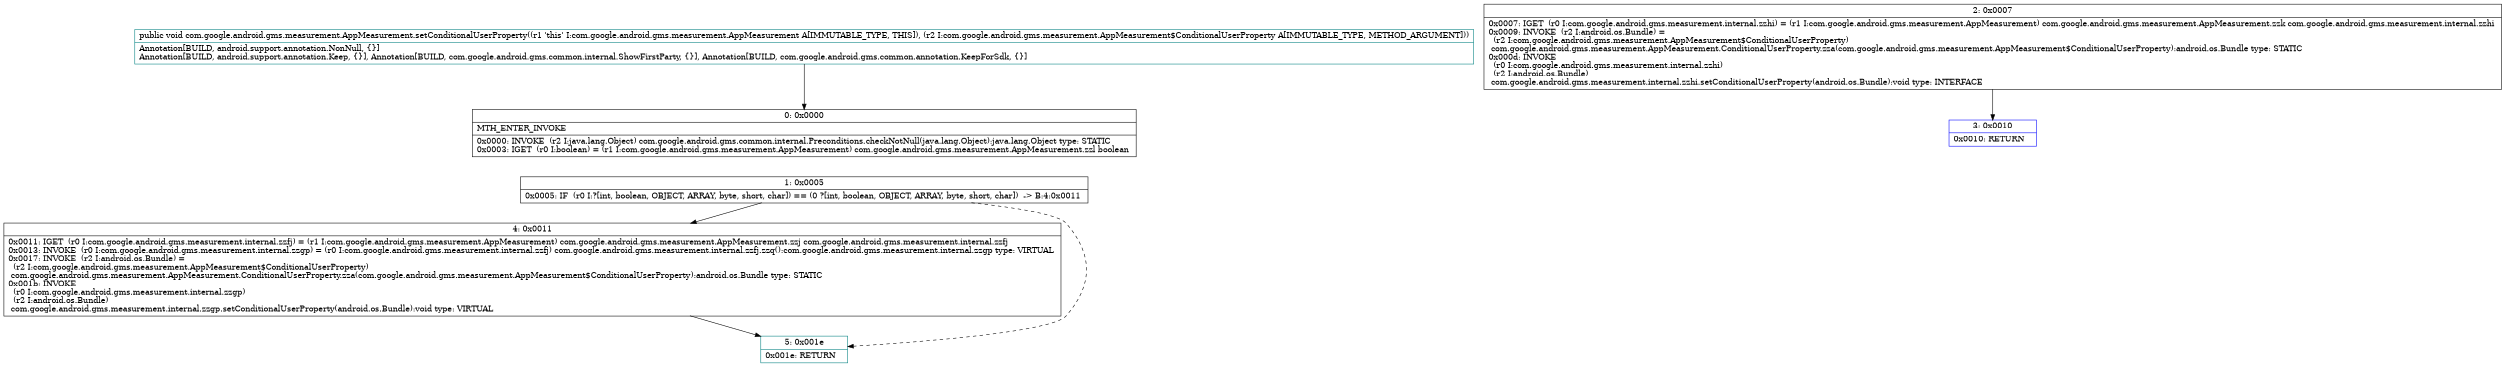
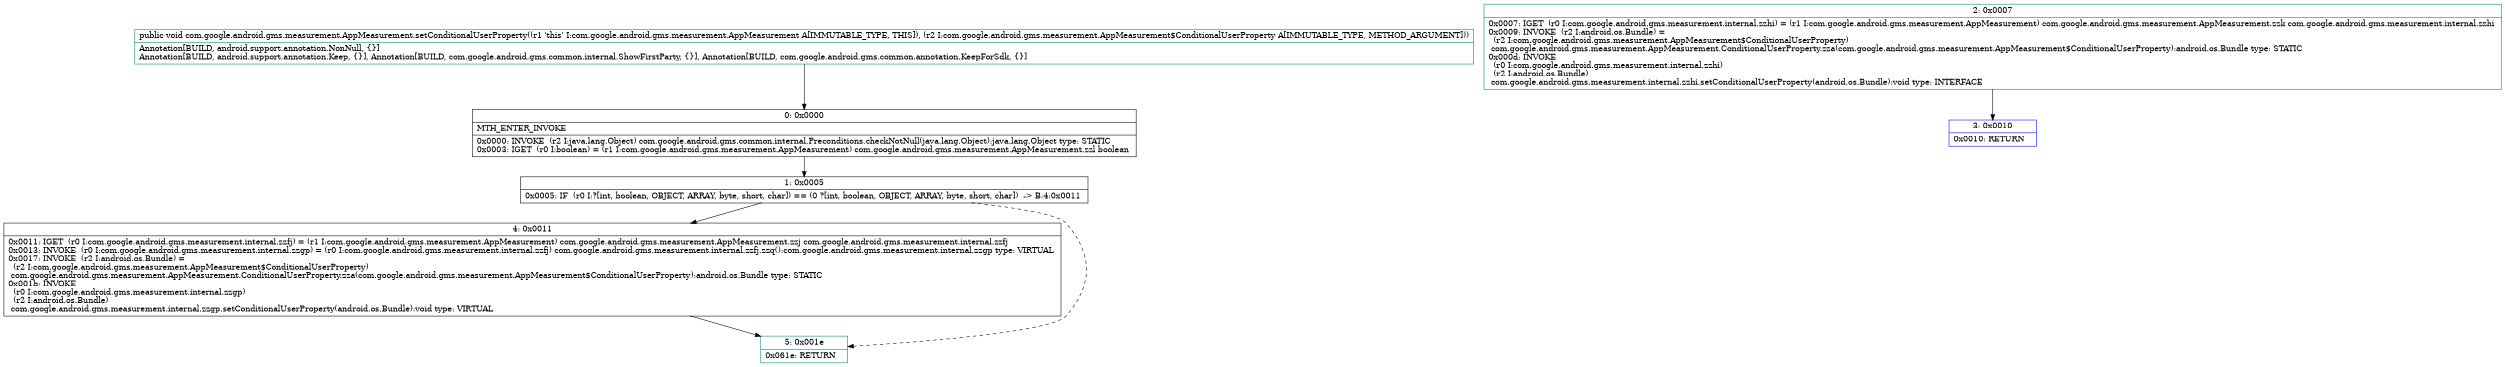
node "2: 0x0007": color black -> teal
edge "0: 0x0000" -> "1: 0x0005": added
node "5: 0x001e": text "0x001e: RETURN" -> "0x061e: RETURN"
